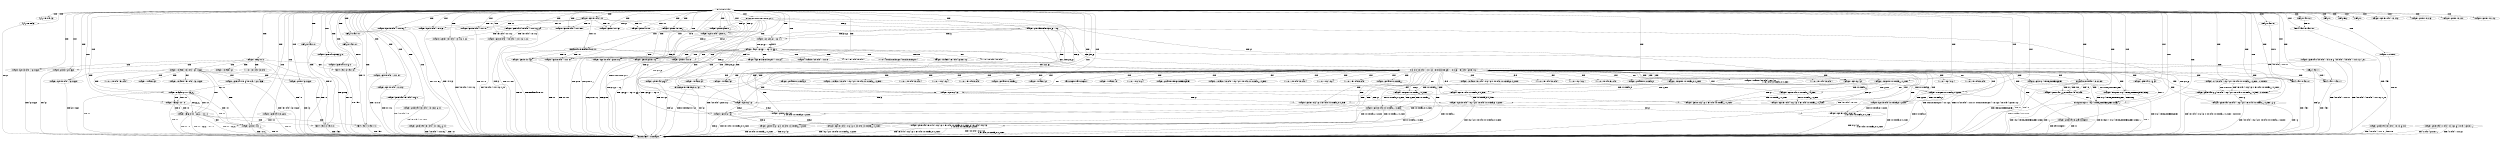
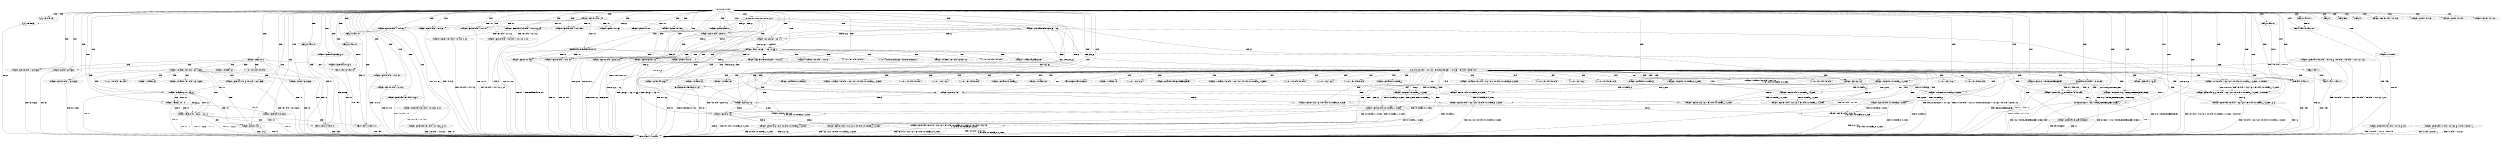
edge "(METHOD,tftp_connect)" -> "(<operator>.addition,*(_DWORD *)(v11 + 16) + 412)": removed, label "DDG:"
edge "(<operator>.cast,(_DWORD *)v11)" -> "(<operator>.addition,v11 + 8)": removed, label "DDG: v11"
edge "(Curl_conncontrol,Curl_conncontrol(a1, 1))" -> "(<operator>.arithmeticShiftRight,a1[145] >> 25)": label "DDG: a1" -> "DDG: "
edge "(METHOD,tftp_connect)" -> "(<operator>.addition,a1[18] + 16)": now "(<operator>.cast,(_WORD *)(a1[18] + 4))" -> "(<operator>.addition,a1[18] + 16)"
edge "(<operator>.equals,((a1[145] >> 25) & 1) == 0)" -> "(<operator>.indirection,*(_DWORD *)(a1[18] + 16))": label "DDG: 128" -> "CDG: "
node "(<operator>.indirectIndexAccess,a1[18])": added
node "(RETURN,return 0;,return 0;)": label "(RETURN,return 0;,return 0;)" -> "(BYTE,return 0;,return 0;)"
edge "(<operator>.lessThan,v10 < 8)" -> "(<operator>.addition,v10 + 4)": now "(<operator>.lessThan,v10 < 8)" -> "(<operator>.assignment,v10 = 512)"
node "(METHOD_RETURN,int __operator)": label "(METHOD_RETURN,int __operator)" -> "(METHOD_RETURN,int __cdecl)"
